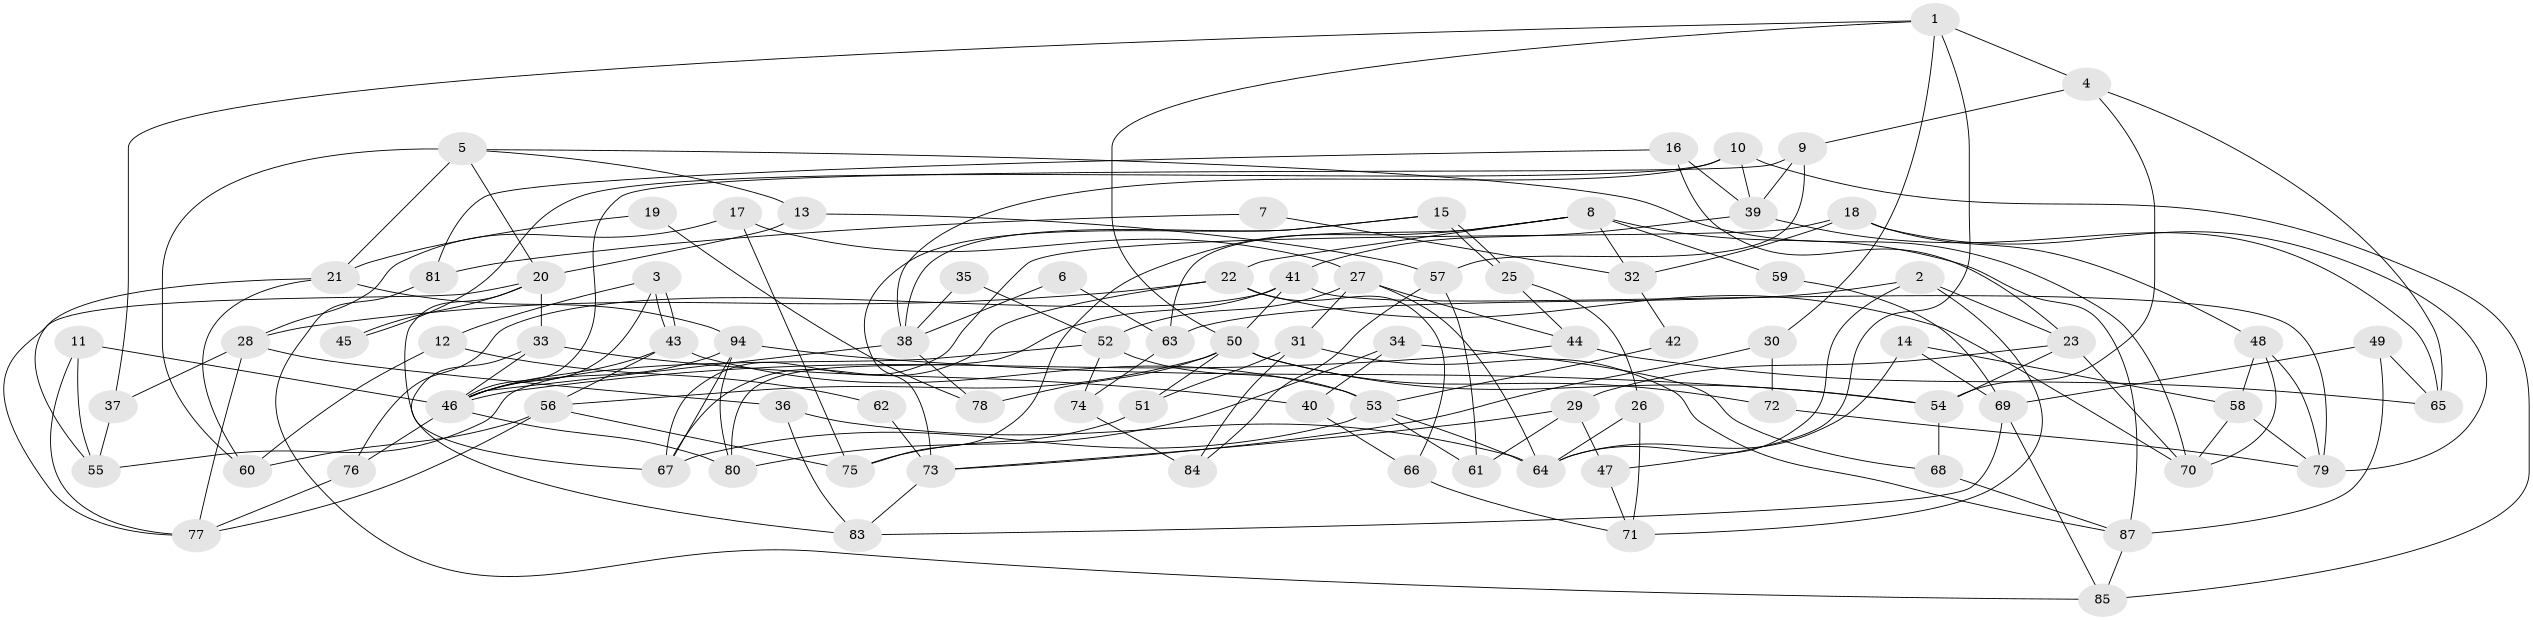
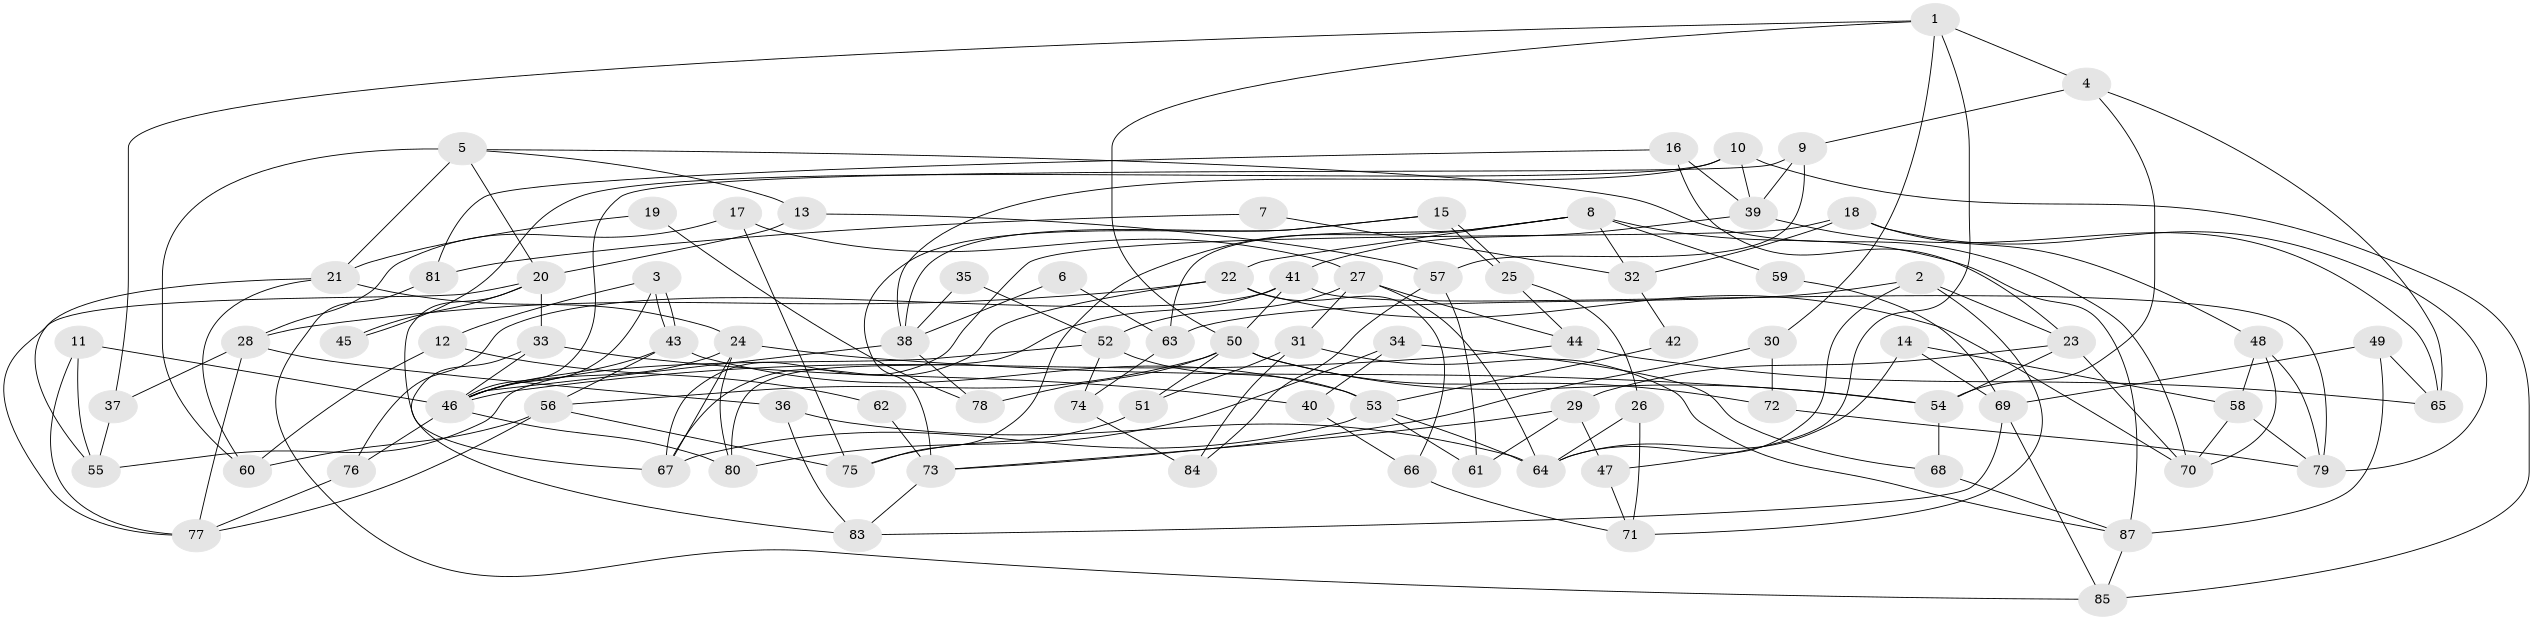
node "94": label "94" -> "24"
